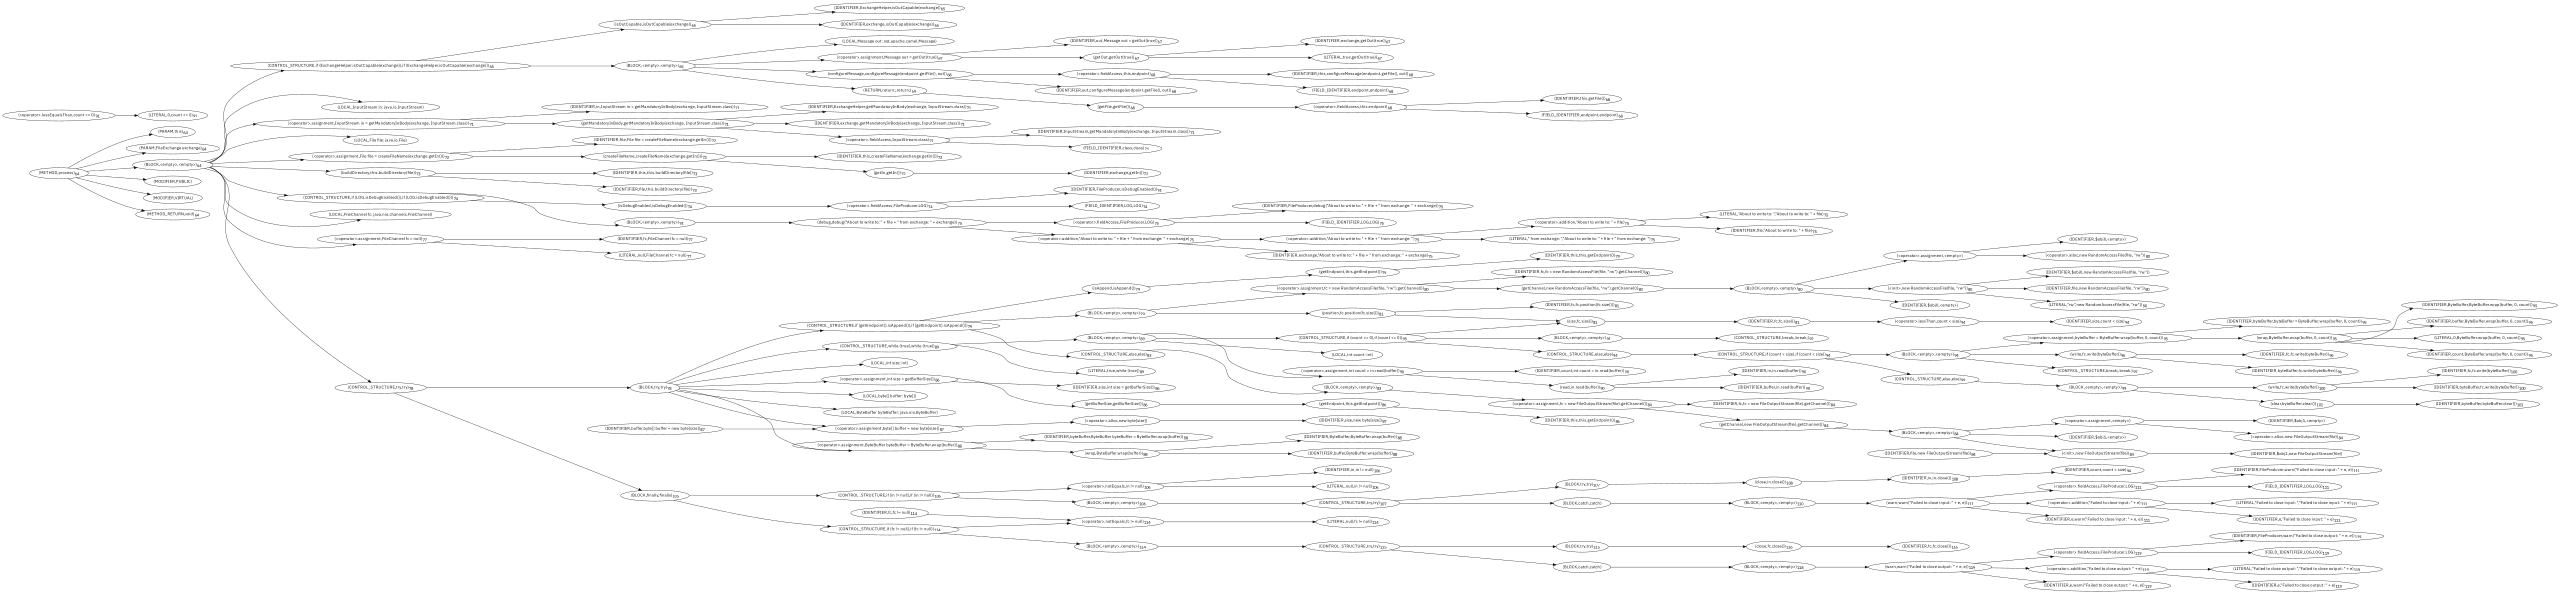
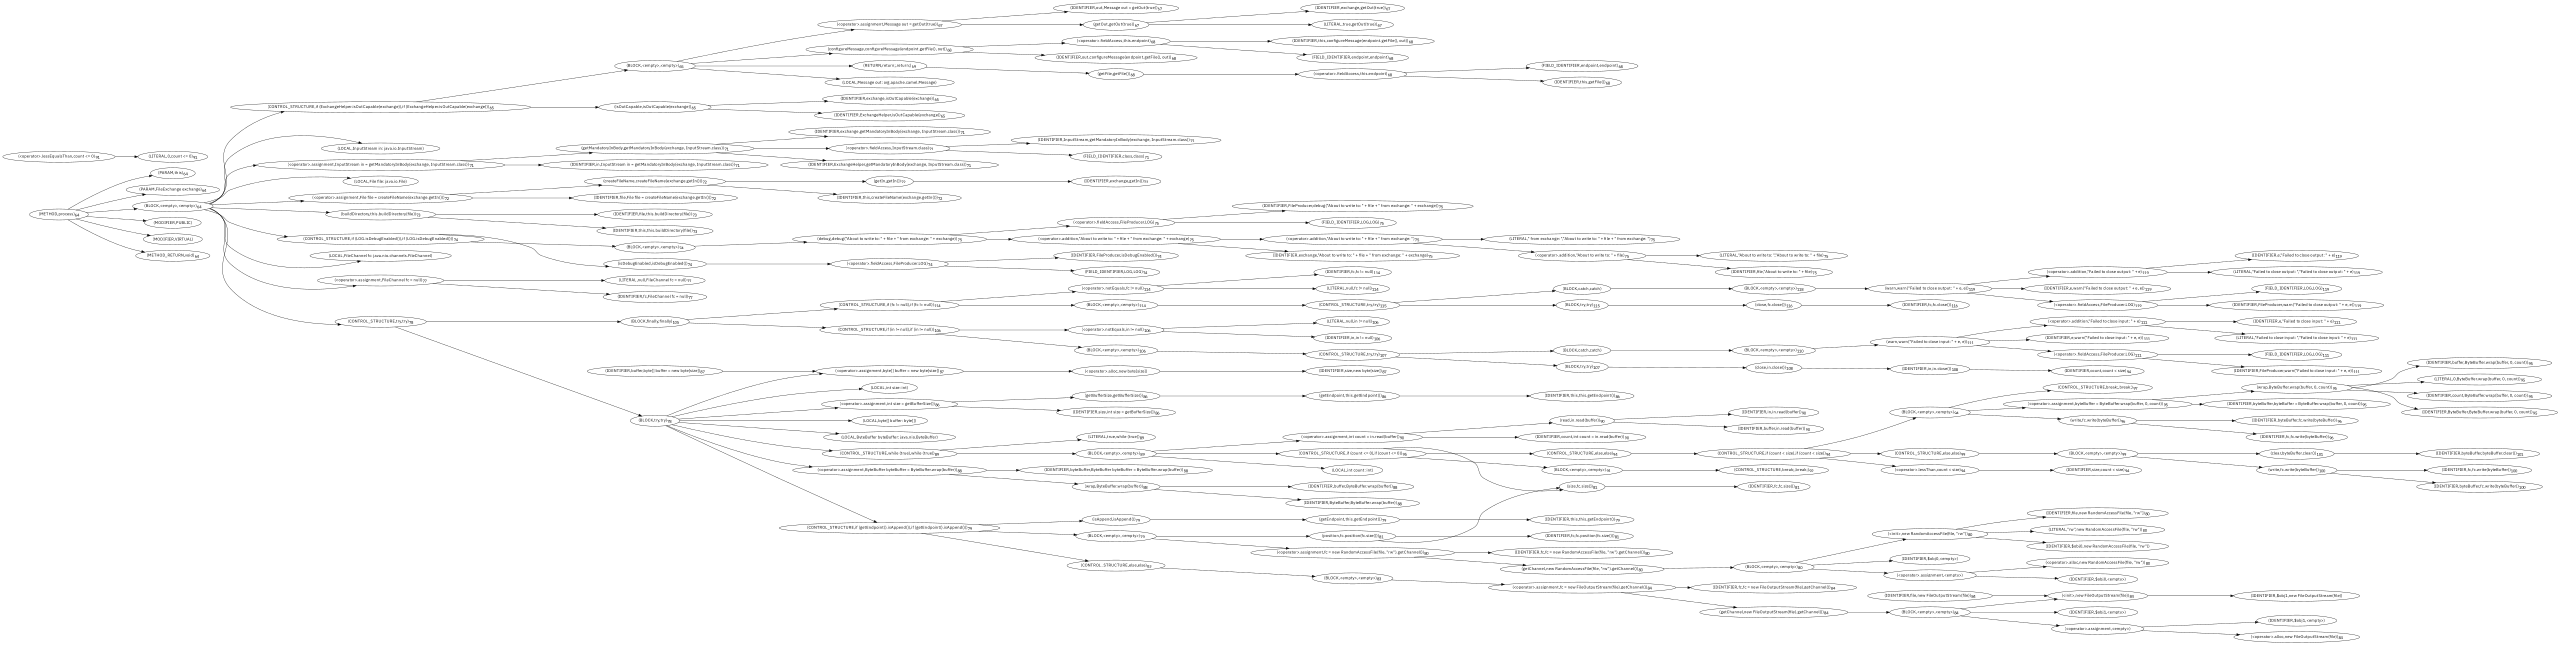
edge "(IDENTIFIER,fc,fc.size())" -> "(<operator>.lessThan,count < size)": now "(CONTROL_STRUCTURE,if (count < size),if (count < size))" -> "(<operator>.lessThan,count < size)"
edge "(IDENTIFIER,fc,fc != null)" -> "(<operator>.notEquals,fc != null)": reversed
